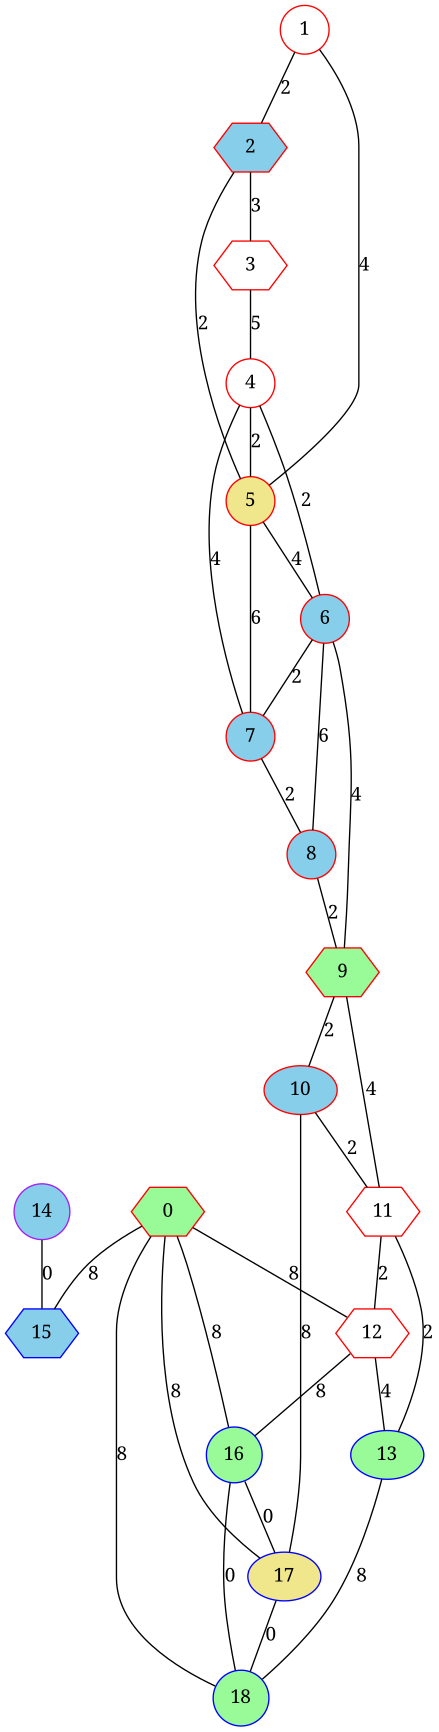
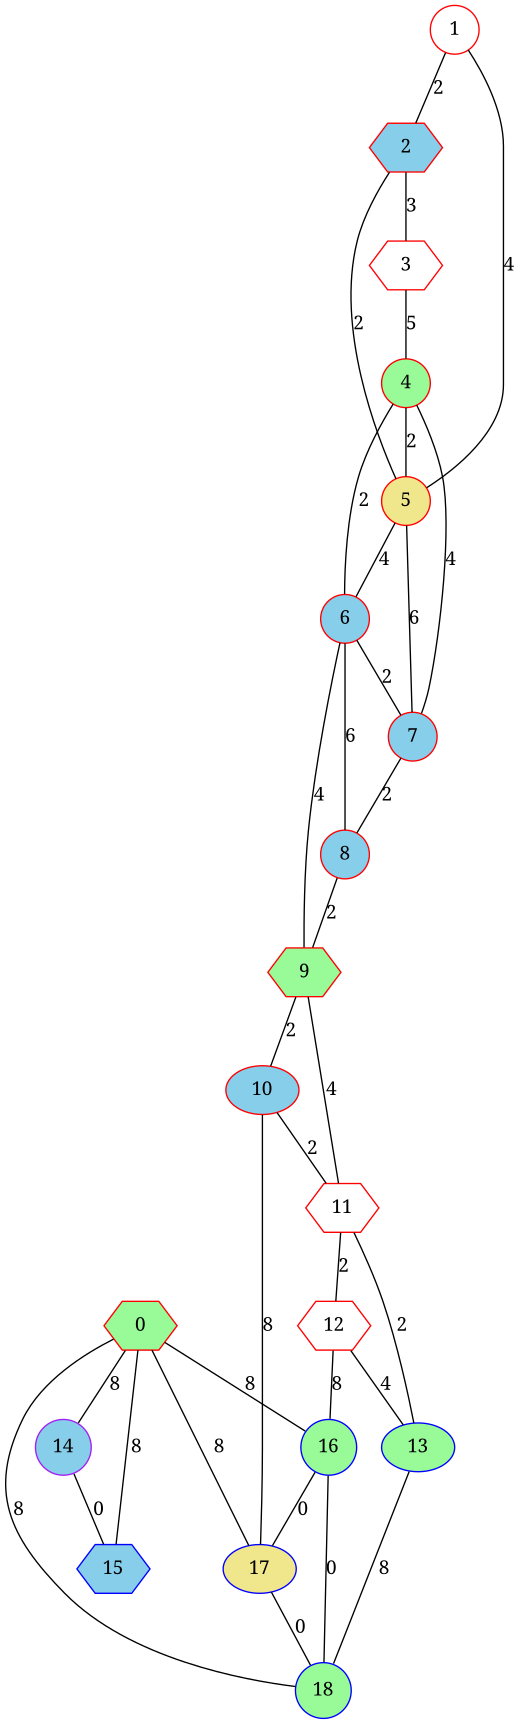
node "4": fillcolor white -> palegreen
edge "0" -- "12": now "0" -- "14"
